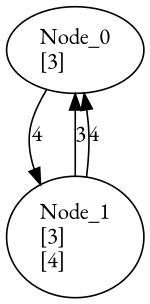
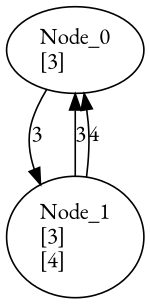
edge "Node_0 [3]" -> "Node_1 [3] [4]": label "4" -> "3"
